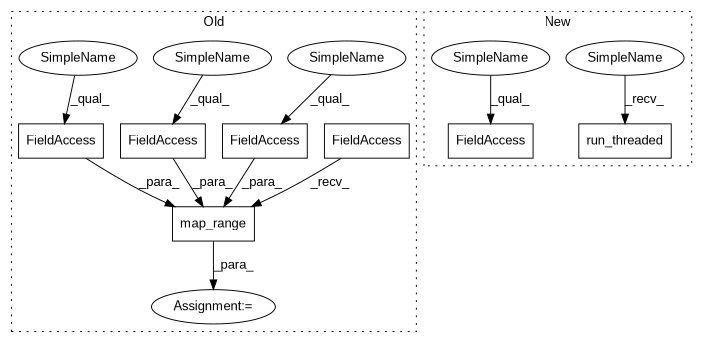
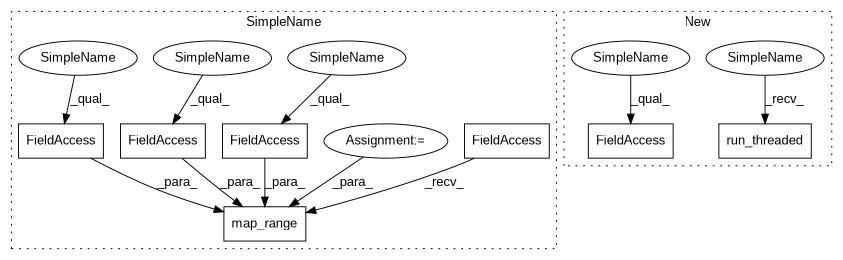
cluster "Old": label "Old" -> "SimpleName"
edge "map_range" -> "Assignment:=": reversed
